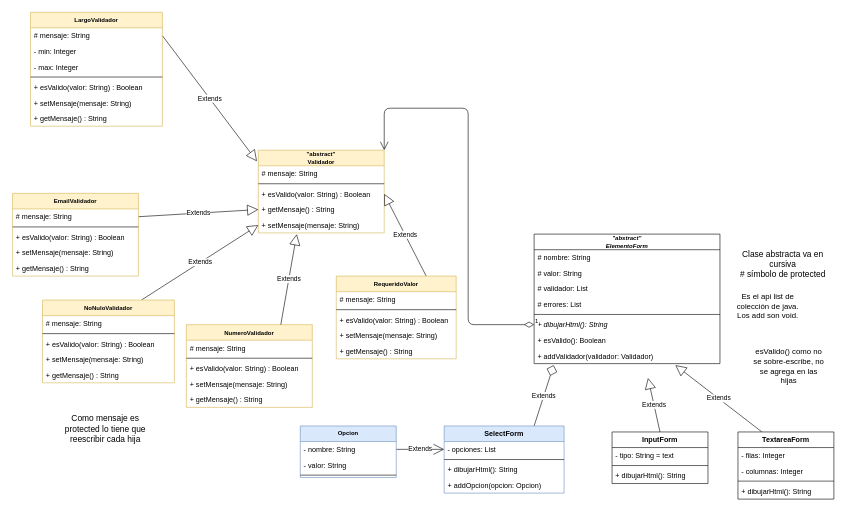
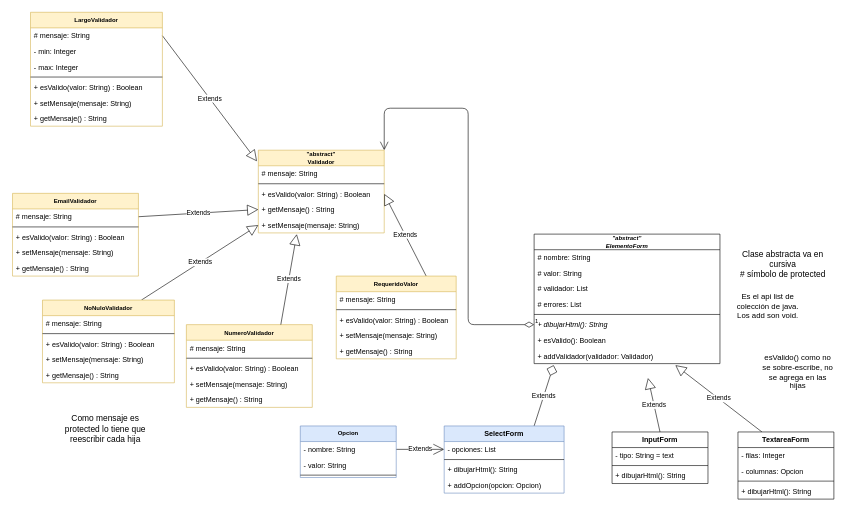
node "esValido() como no se sobre-escribe, no se agrega en las hijas": moved (789, 366) -> (798, 372)
node "- columnas: Integer": label "- columnas: Integer" -> "- columnas: Opcion"
